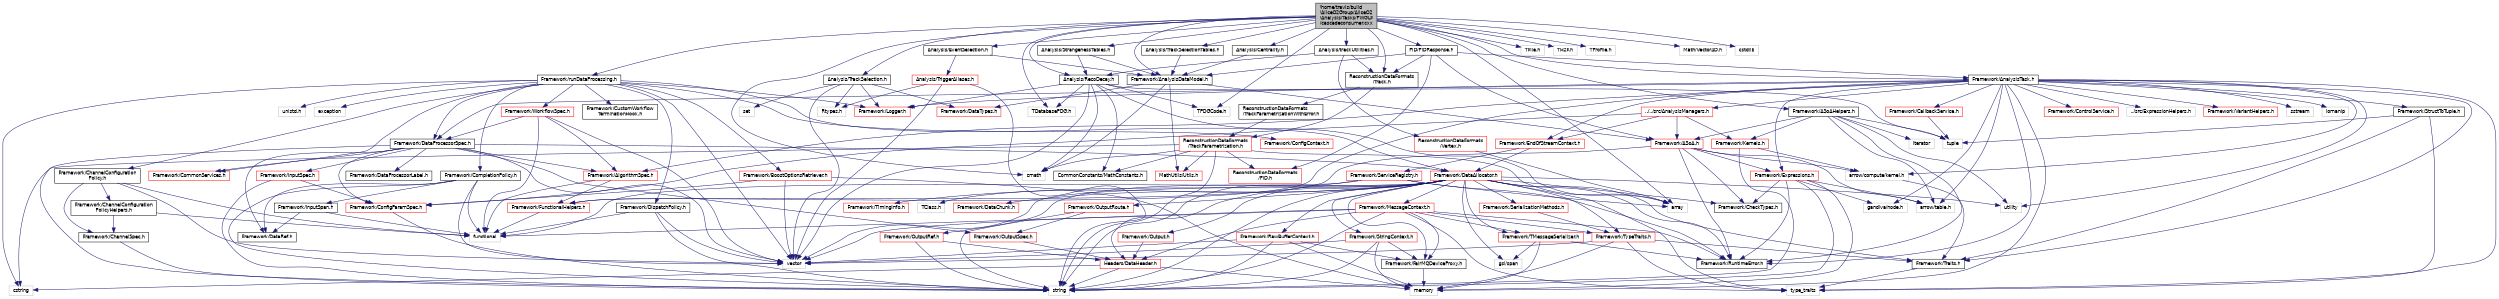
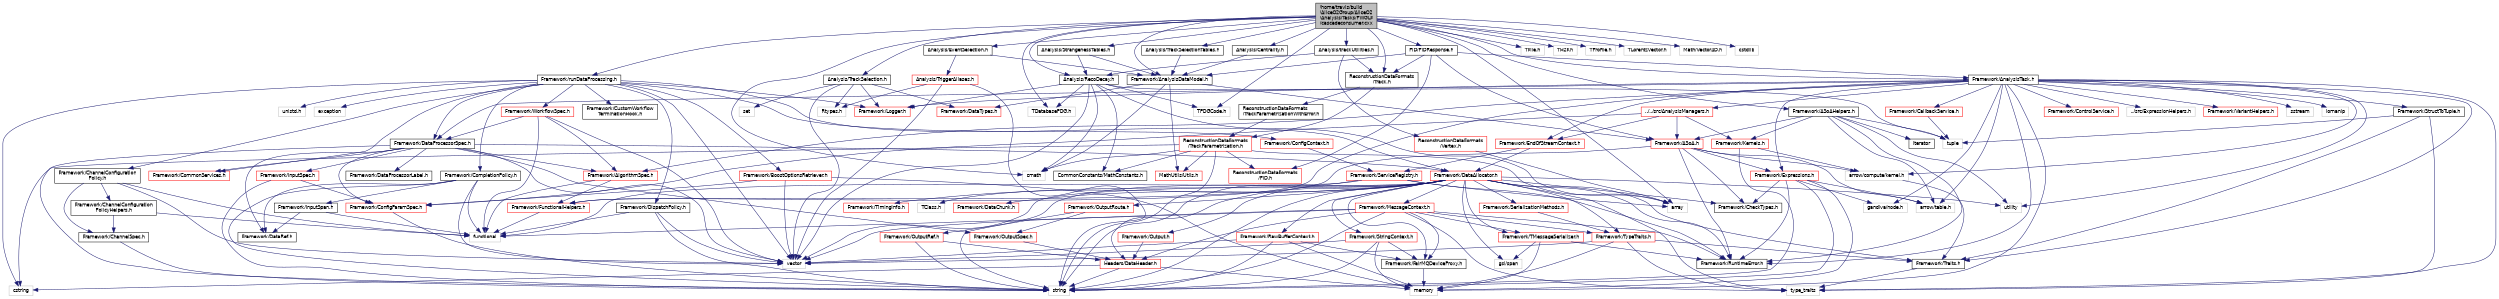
node "TLorentzVector.h": added
node "iterator": color grey75 -> black
edge "Framework/ConfigContext.h" -> "Framework/ServiceRegistry.h": added
